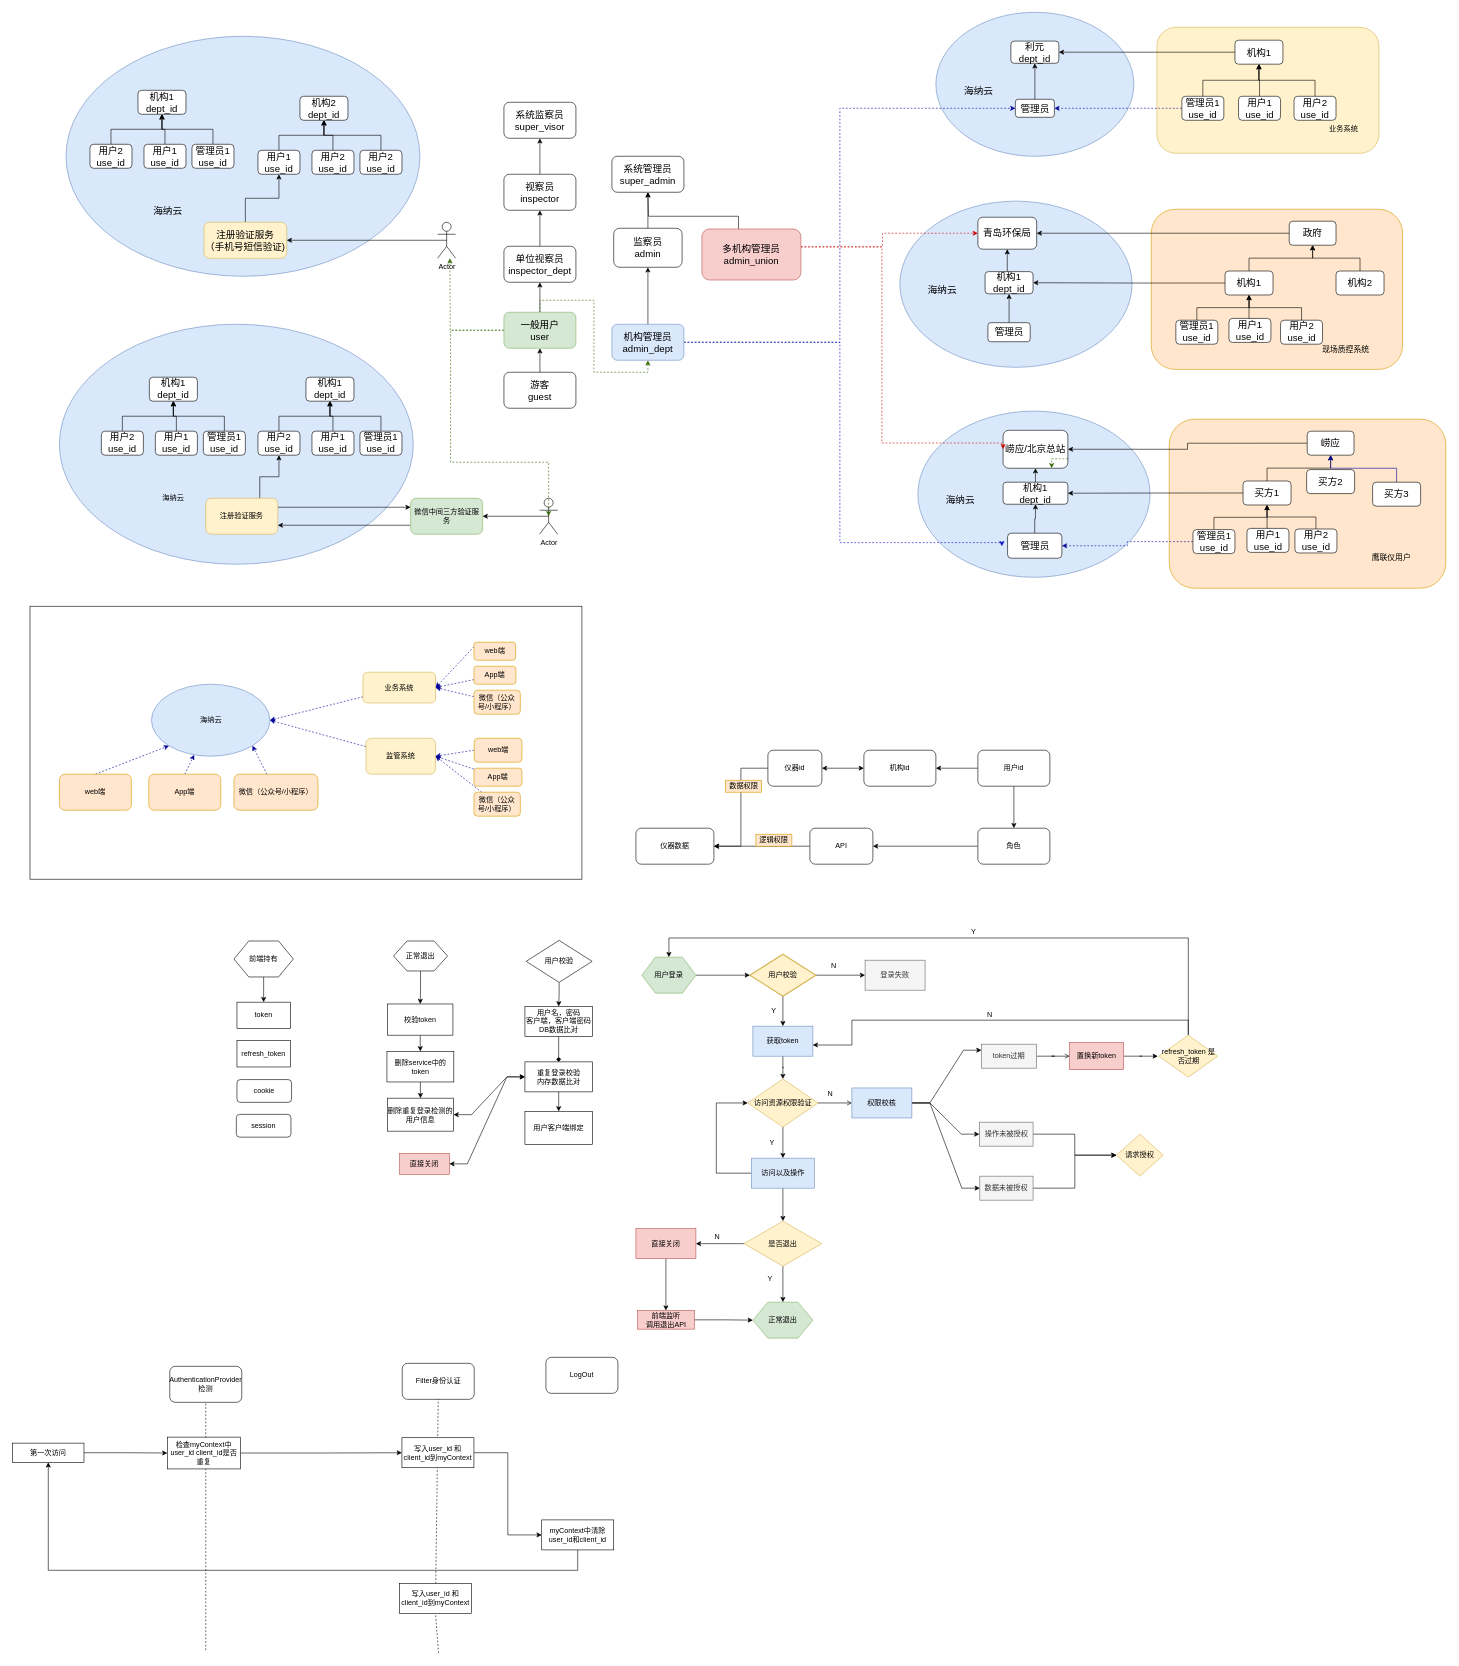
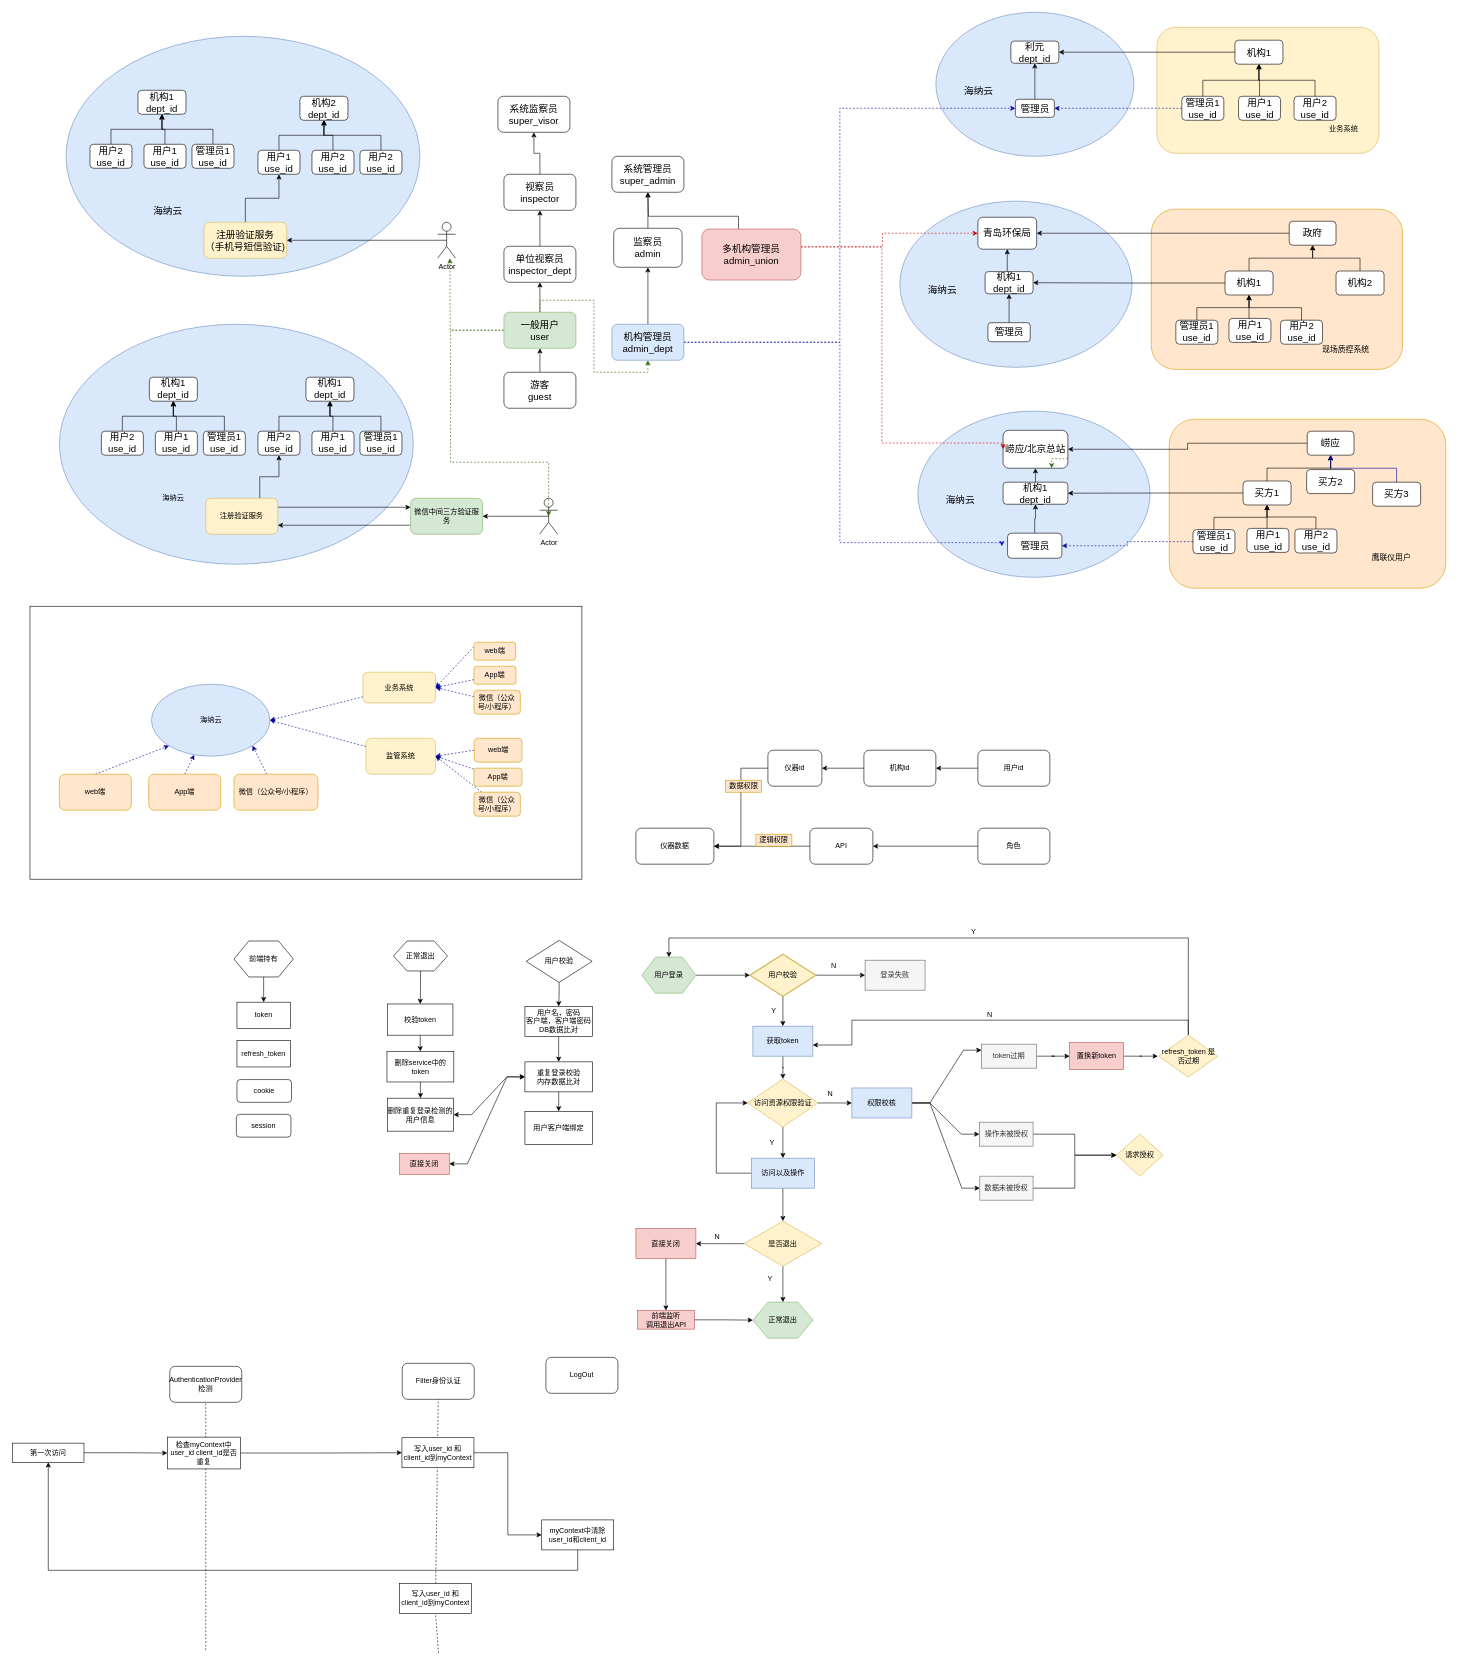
node "系统监察员 super_visor": moved (540, 120) -> (534, 114)
edge "买方2" -> "崂应": added
edge "仪器id" -- "机构id": arrowhead classic -> none
edge "用户id" -> "角色": removed
edge "用户名，密码 客户端，客户端密码 DB数据比对" -> "重复登录校验 内存数据比对": arrowhead diamond -> classic
edge "token过期" -> "置换新token": arrowhead open -> classic
edge "访问资源权限验证" -> "权限校核": arrowhead open -> classic
